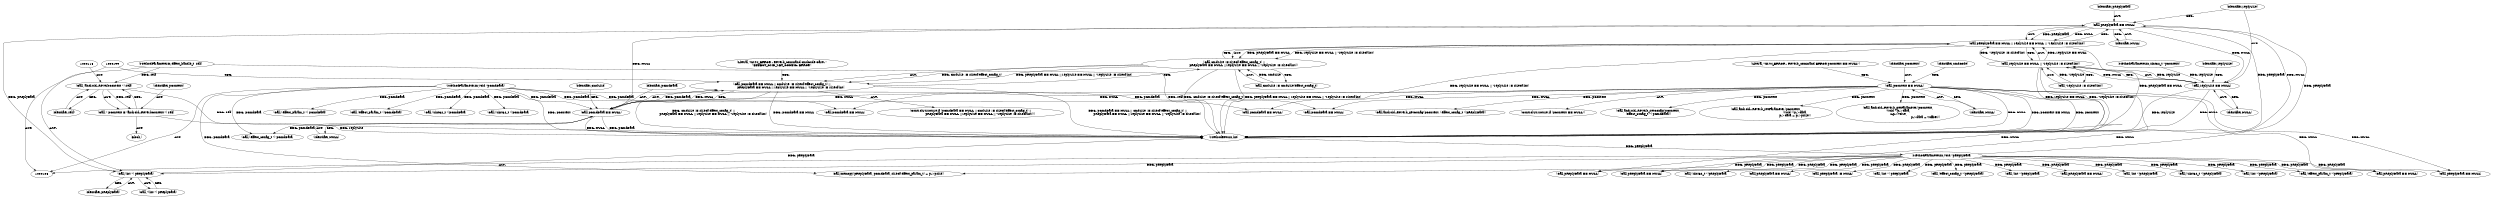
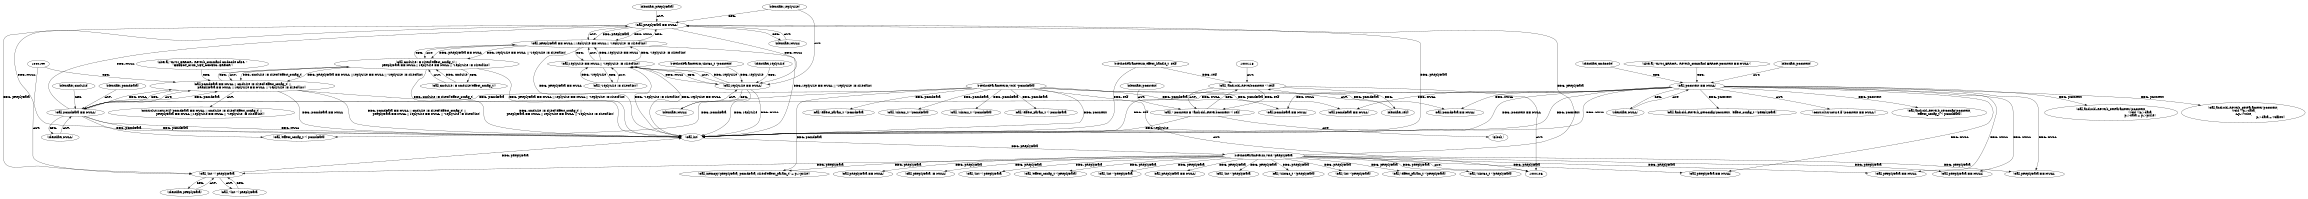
edge "(MethodParameterIn,effect_handle_t  self)" -> "1000106": now "(Call,(android::ReverbContext *) self)" -> "1000106"
edge "(Call,(android::ReverbContext *) self)" -> "(Identifier,self)": label "CFG: " -> "DDG: "
node "(MethodReturn,int)": label "(MethodReturn,int)" -> "(Call,int)"
